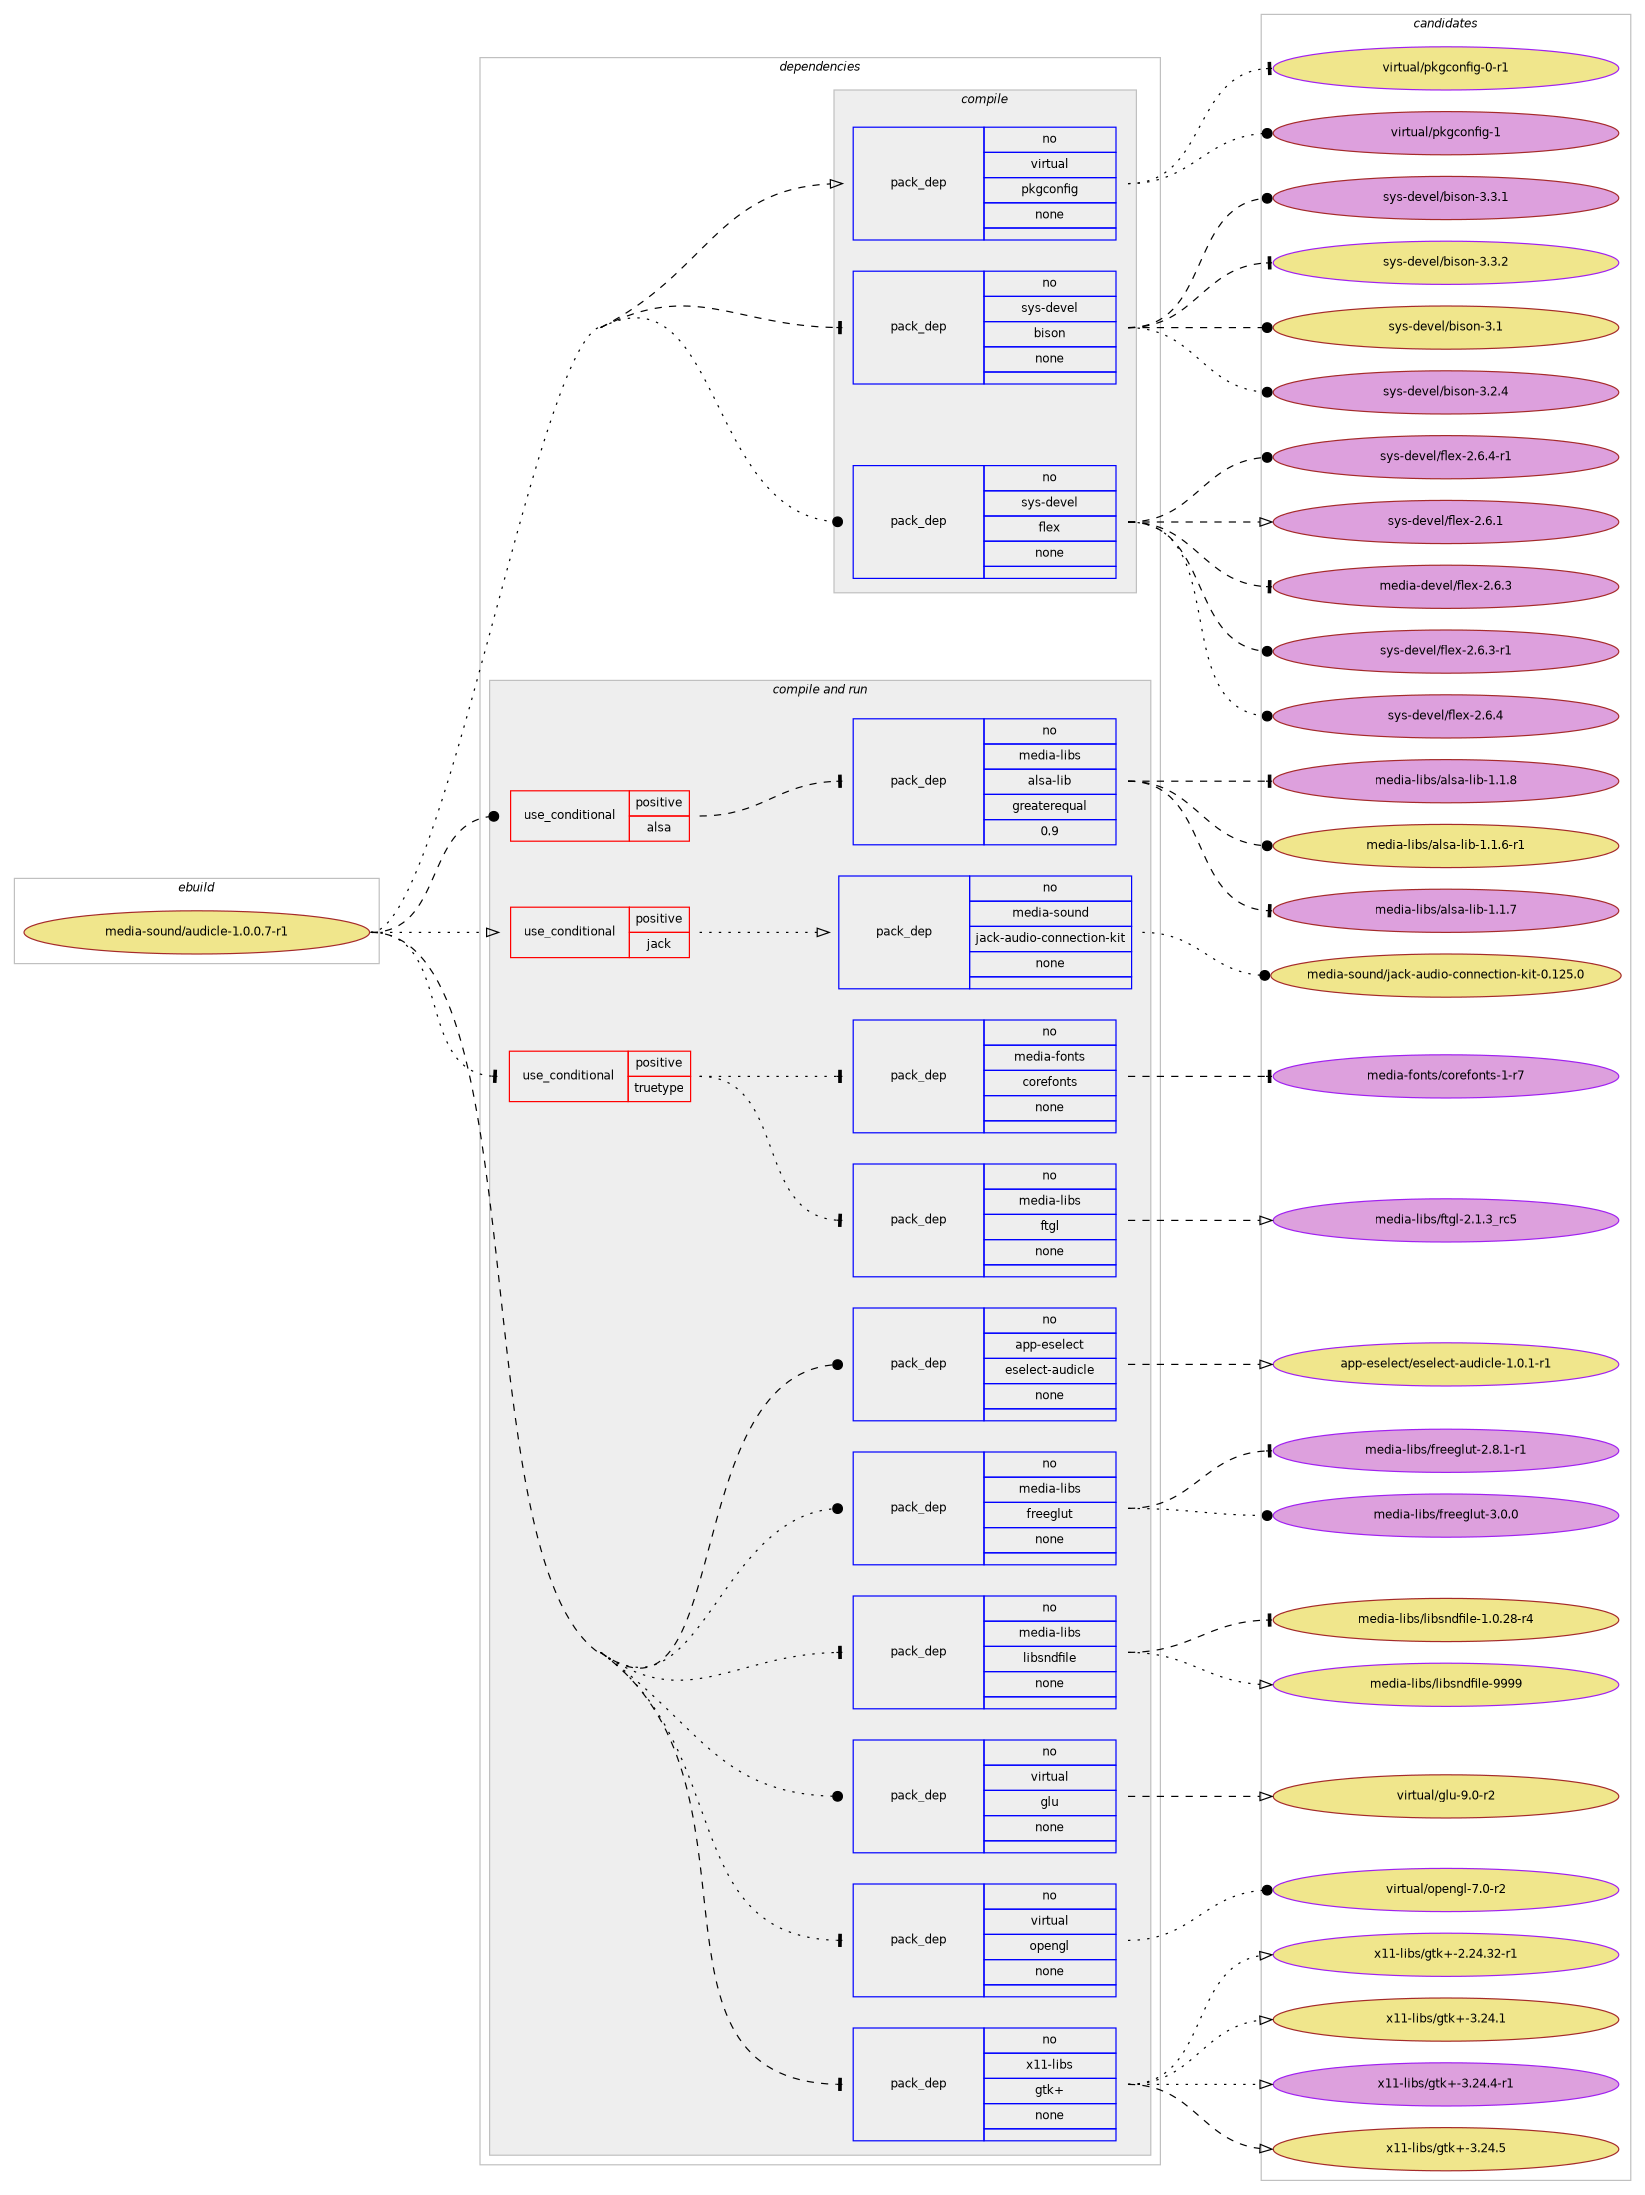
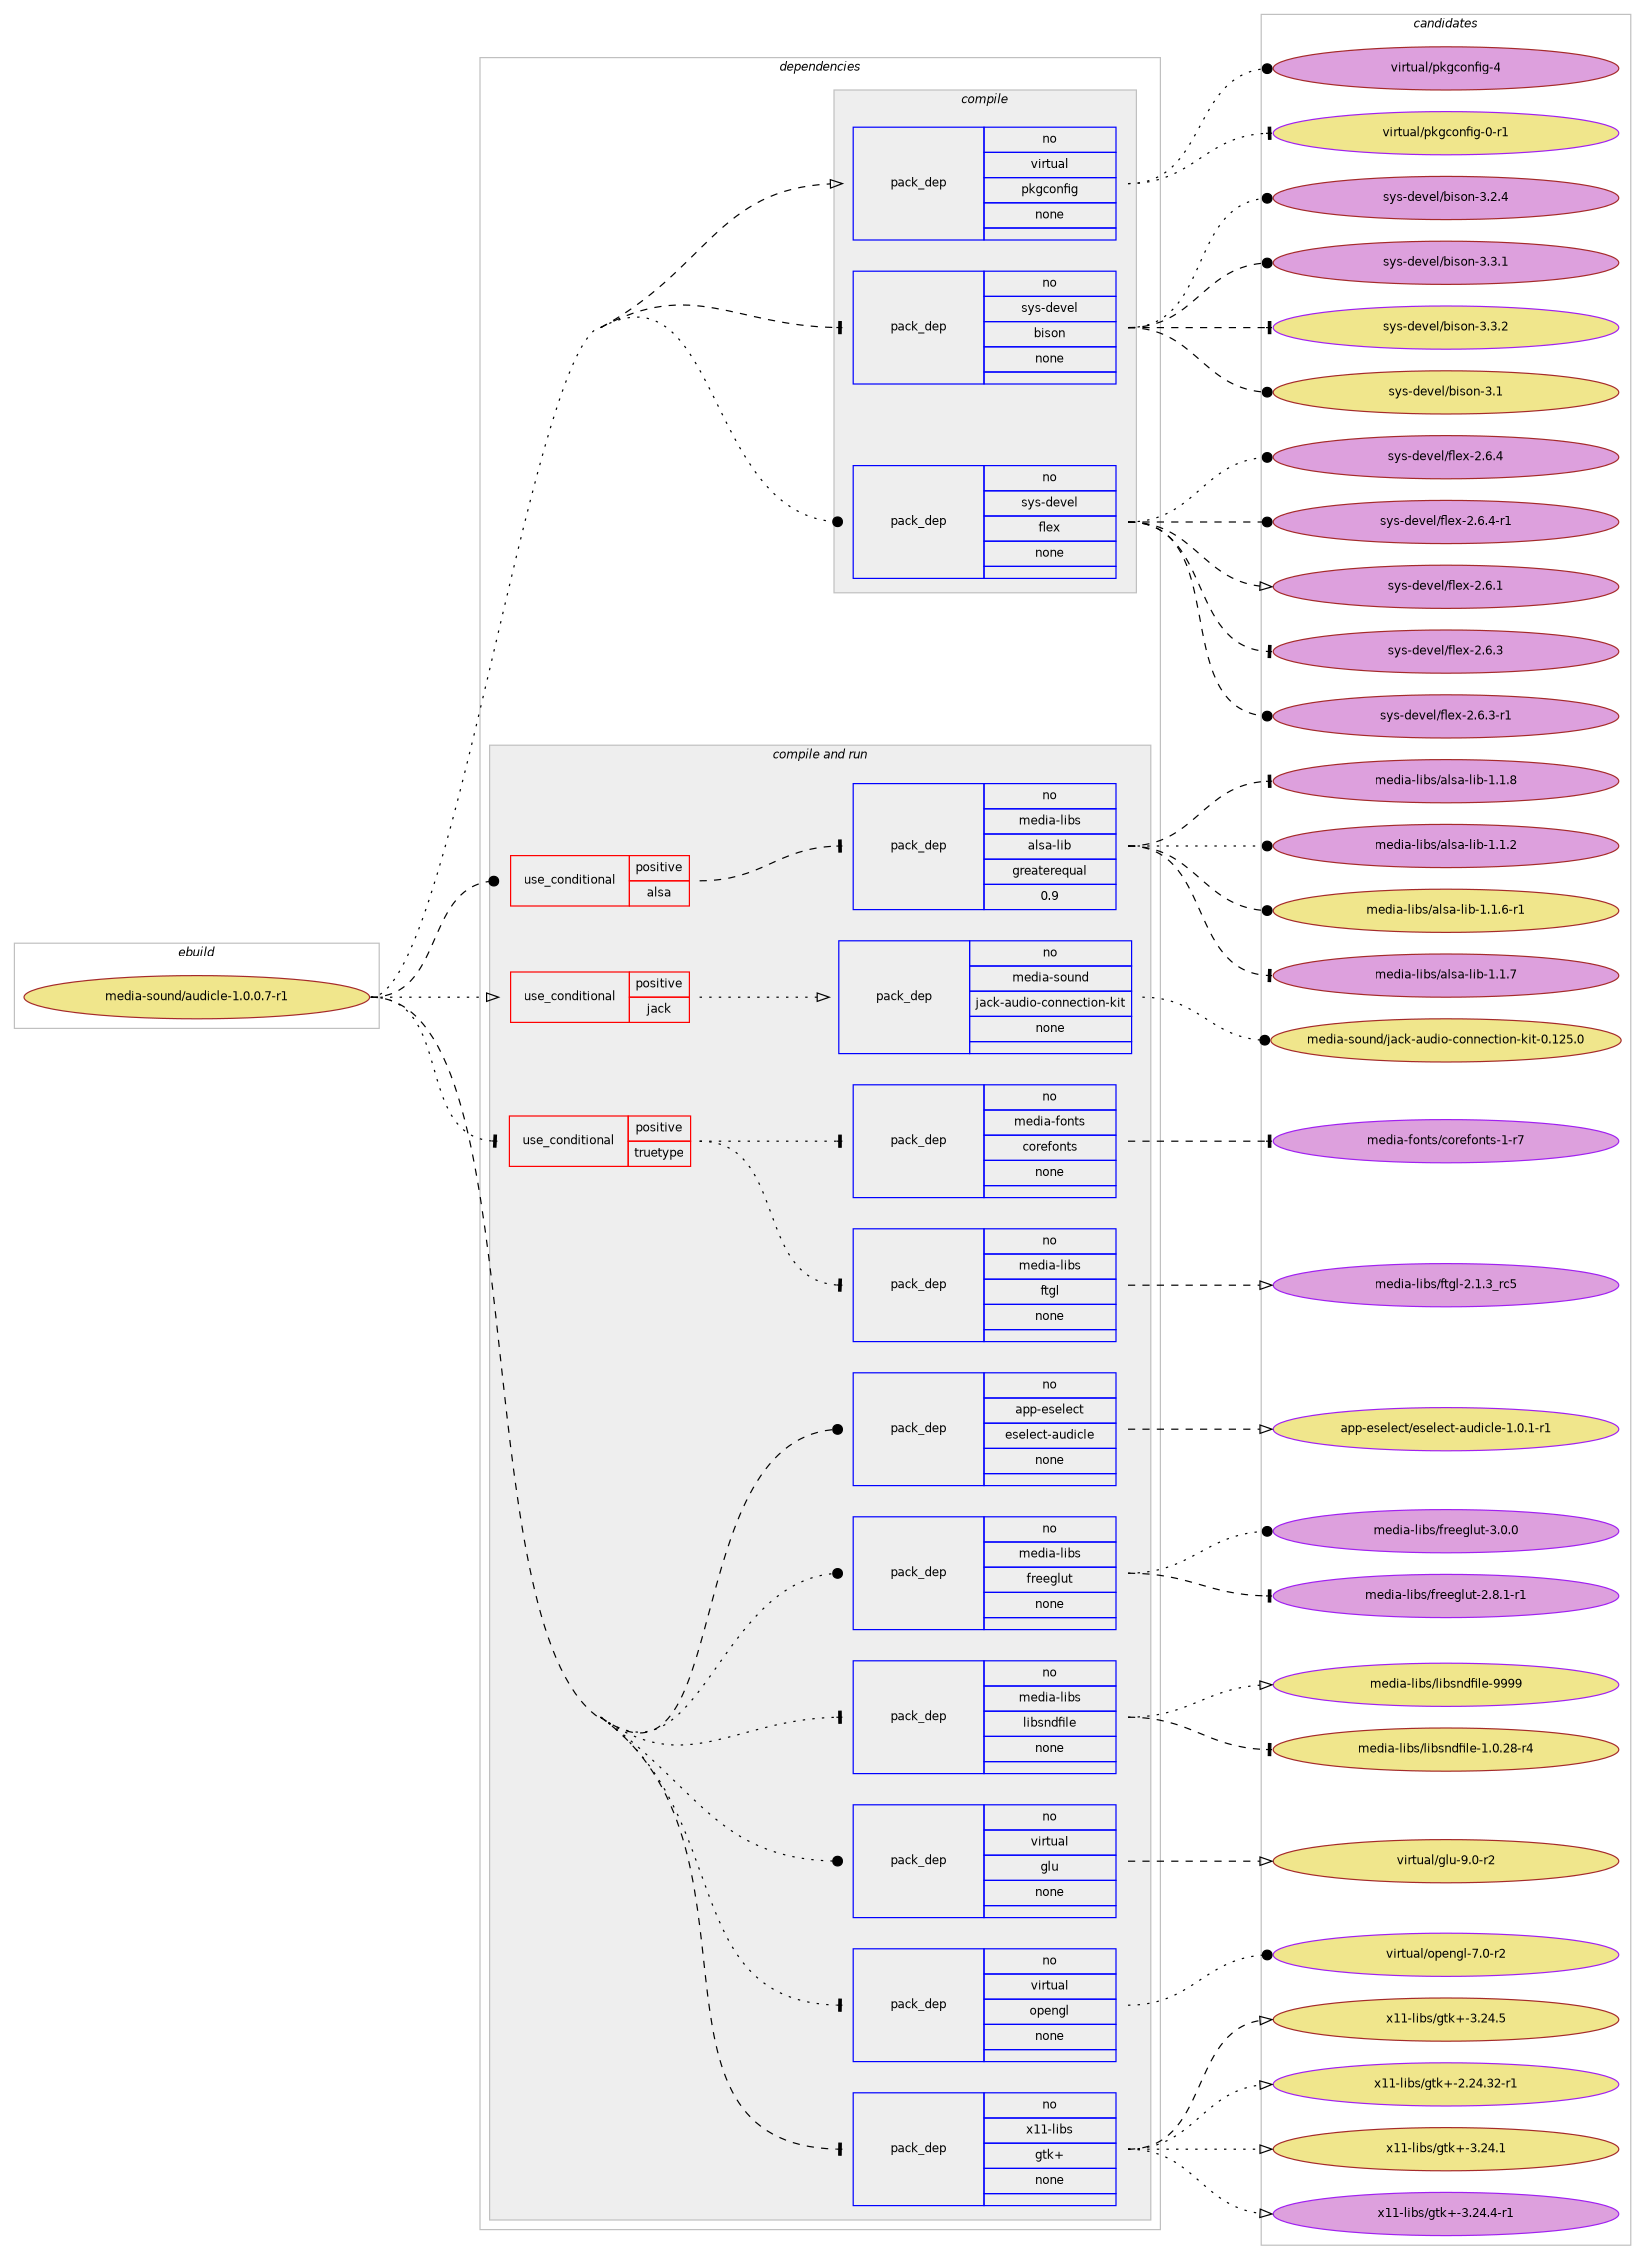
node "virtual/pkgconfig-1": label "virtual/pkgconfig-1" -> "virtual/pkgconfig-4"
node "media-devel/flex-2.6.3": label "media-devel/flex-2.6.3" -> "sys-devel/flex-2.6.3"
node "media-libs/alsa-lib-1.1.2": added
